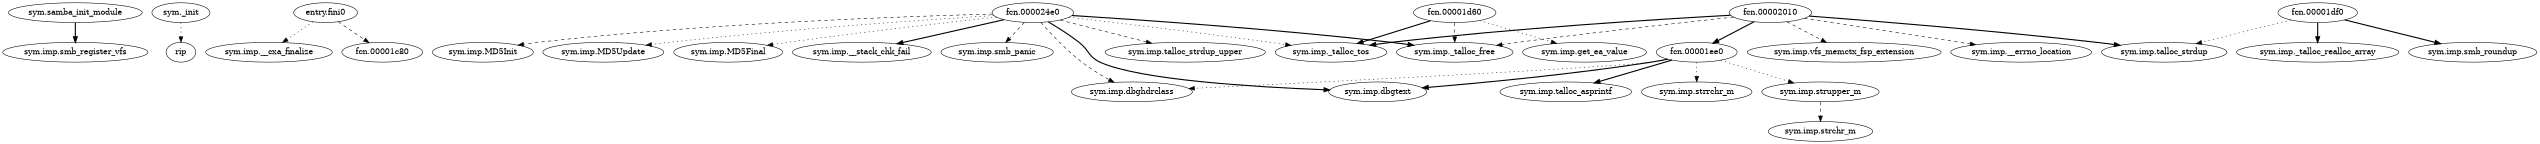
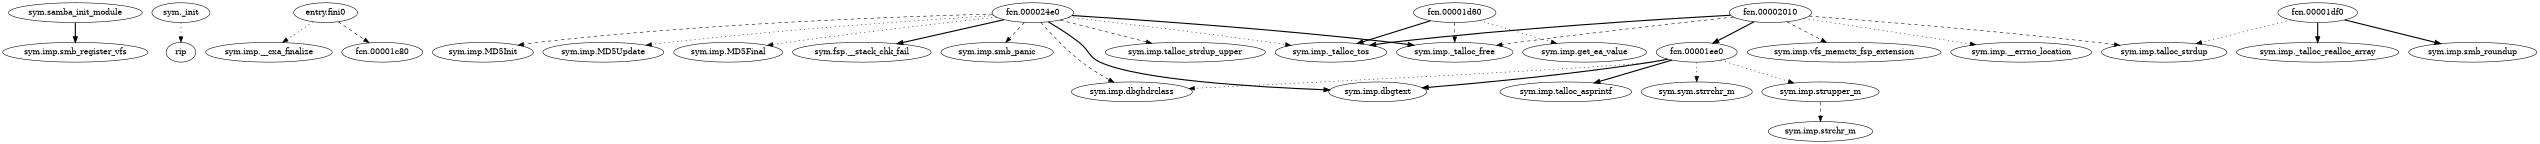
edge "fcn.00002010" -> "sym.imp.talloc_strdup": style bold -> dashed
edge "fcn.00002010" -> "sym.imp.__errno_location": style dashed -> dotted
node "sym.imp.__stack_chk_fail": label "sym.imp.__stack_chk_fail" -> "sym.fsp.__stack_chk_fail"
node "sym.imp.strrchr_m": label "sym.imp.strrchr_m" -> "sym.sym.strrchr_m"
